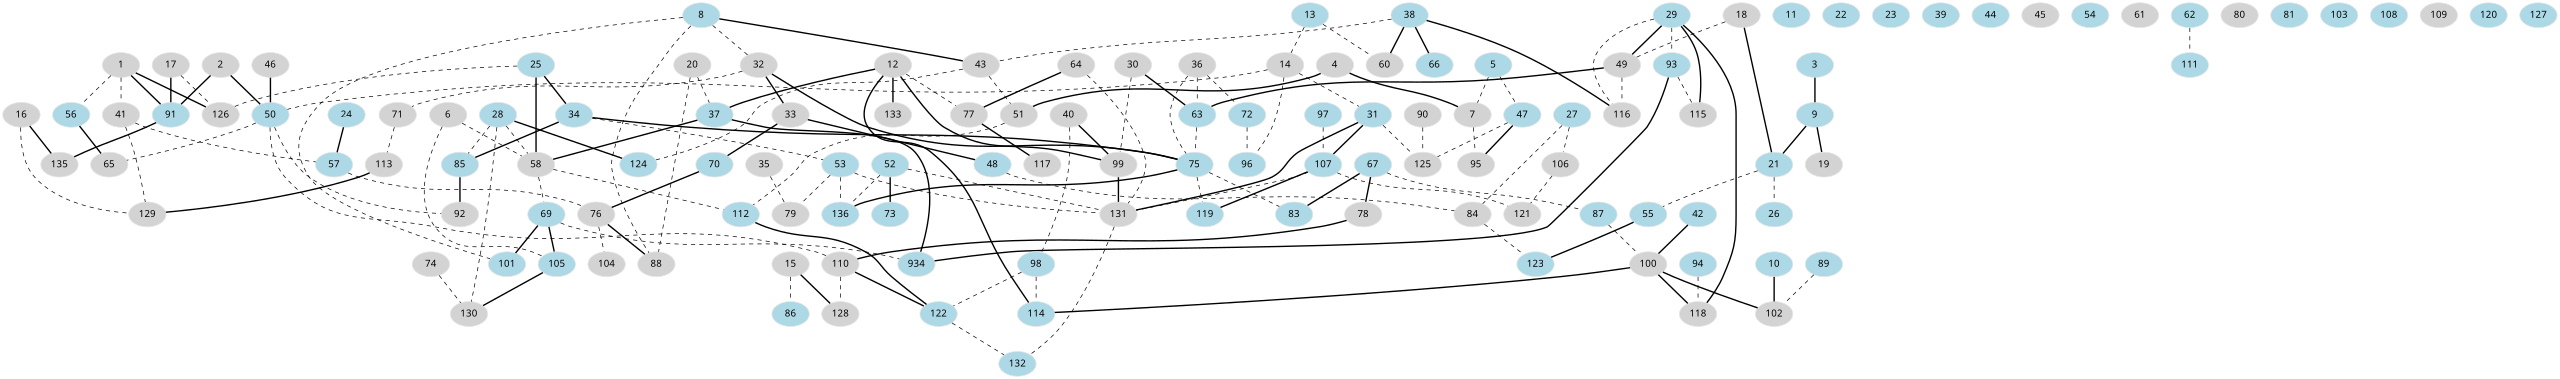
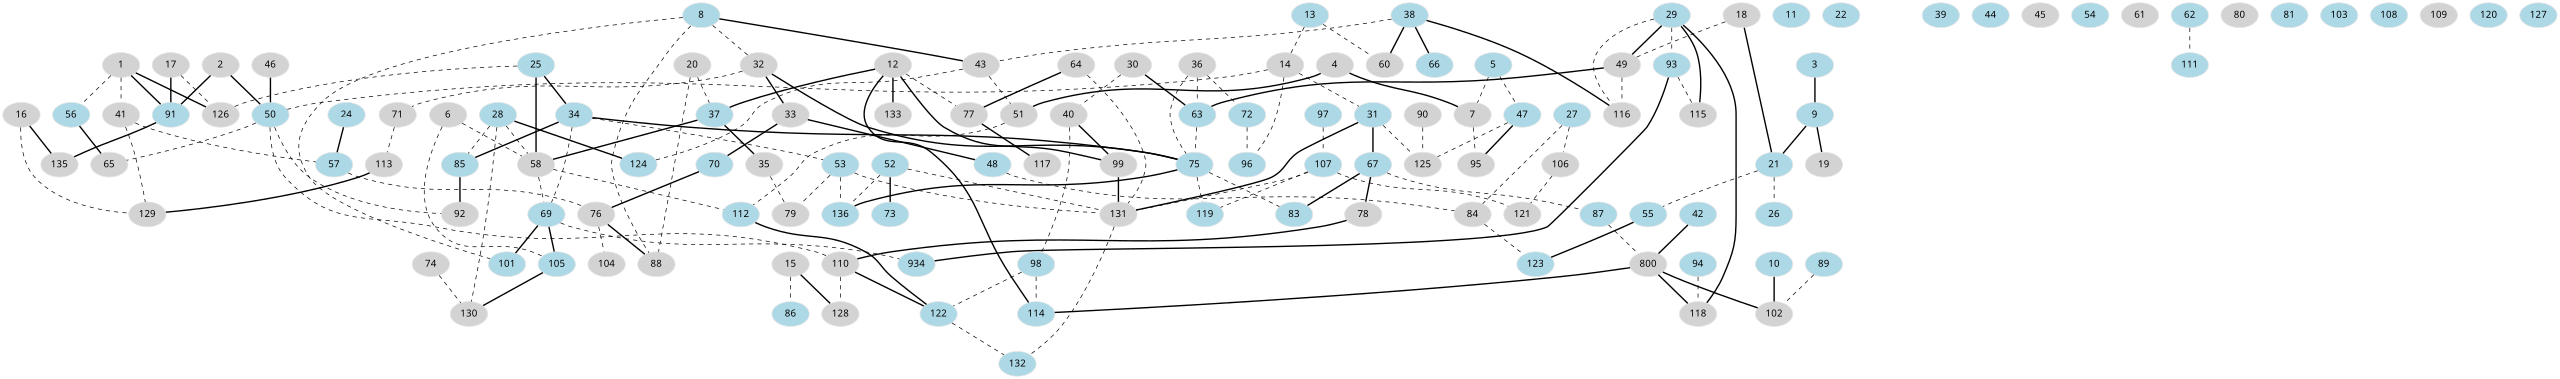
node "23": removed
edge "30" -- "99": now "30" -- "40"
edge "31" -- "107": now "31" -- "67"
edge "37" -- "934": now "37" -- "35"
edge "34" -- "69": added
edge "107" -- "119": style bold -> dashed
node "100": label "100" -> "800"
